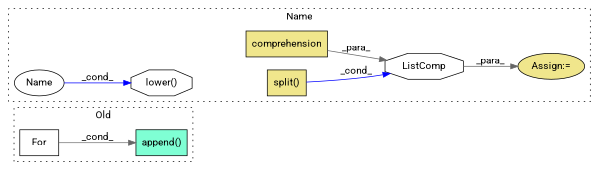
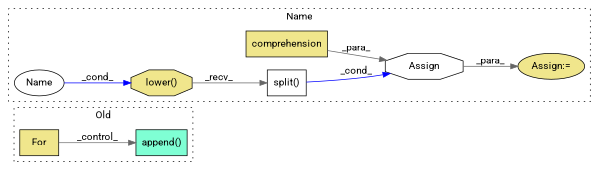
node "ListComp": label "ListComp" -> "Assign"
node "lower()": fillcolor white -> khaki
edge "lower()" -> "split()": added, label "_recv_"
node "split()": fillcolor khaki -> white
edge "For" -> "append()": label "_cond_" -> "_control_"
node "For": fillcolor white -> khaki
